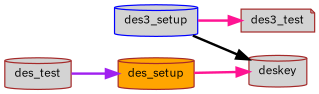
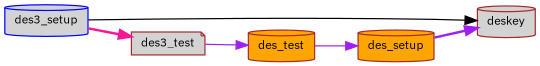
edge "des3_setup" -> "deskey": style bold -> solid
edge "des3_test" -> "des_test": added
edge "des_setup" -> "deskey": color deeppink -> purple
node "des_test": fillcolor lightgrey -> orange
edge "des_test" -> "des_setup": style bold -> solid
